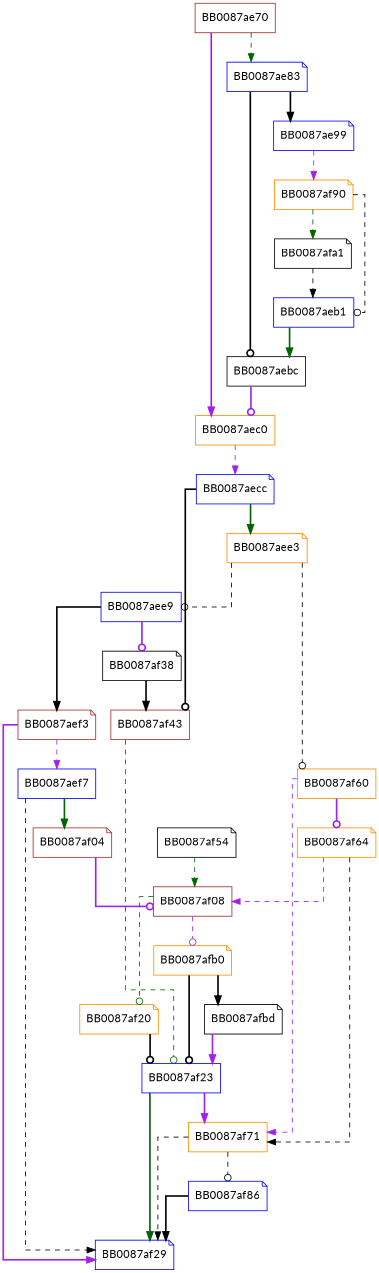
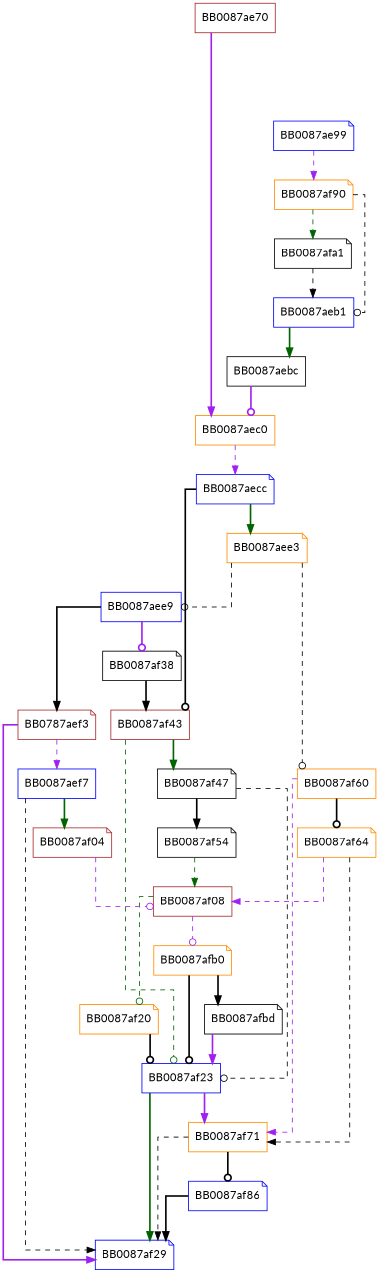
node "BB0087ae83": removed
node "BB0087aef3": label "BB0087aef3" -> "BB0787aef3"
node "BB0087af47": added
edge "BB0087af60" -> "BB0087af64": color purple -> black
edge "BB0087af04" -> "BB0087af08": style bold -> dashed
edge "BB0087af71" -> "BB0087af86": style dashed -> bold
